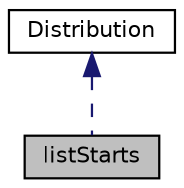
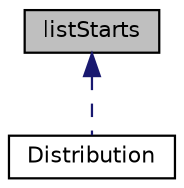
edge "listStarts" -> "Distribution": reversed
